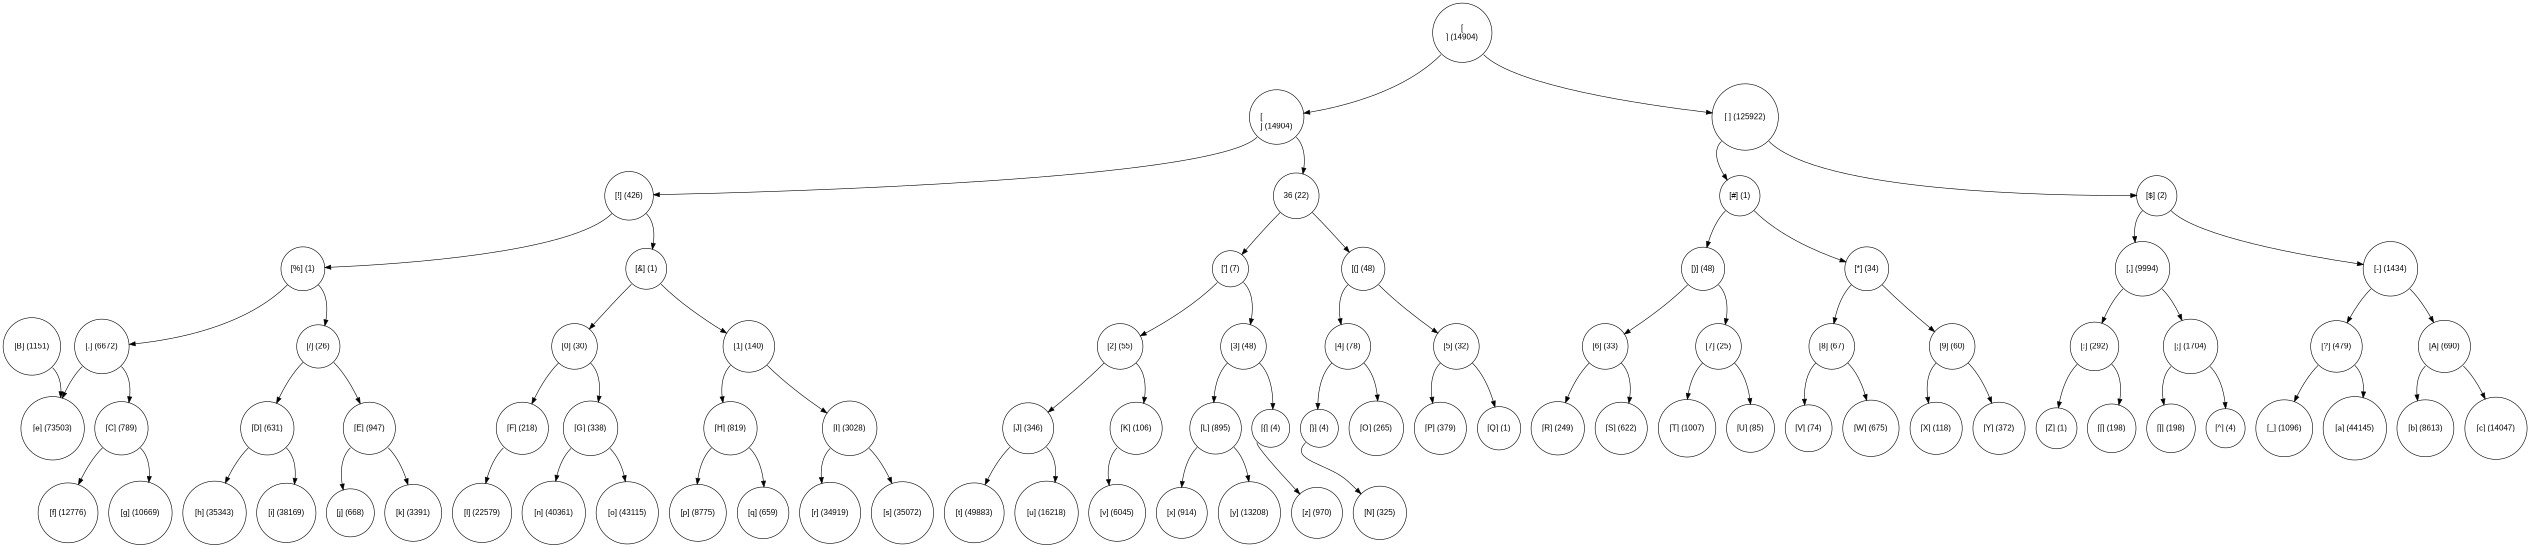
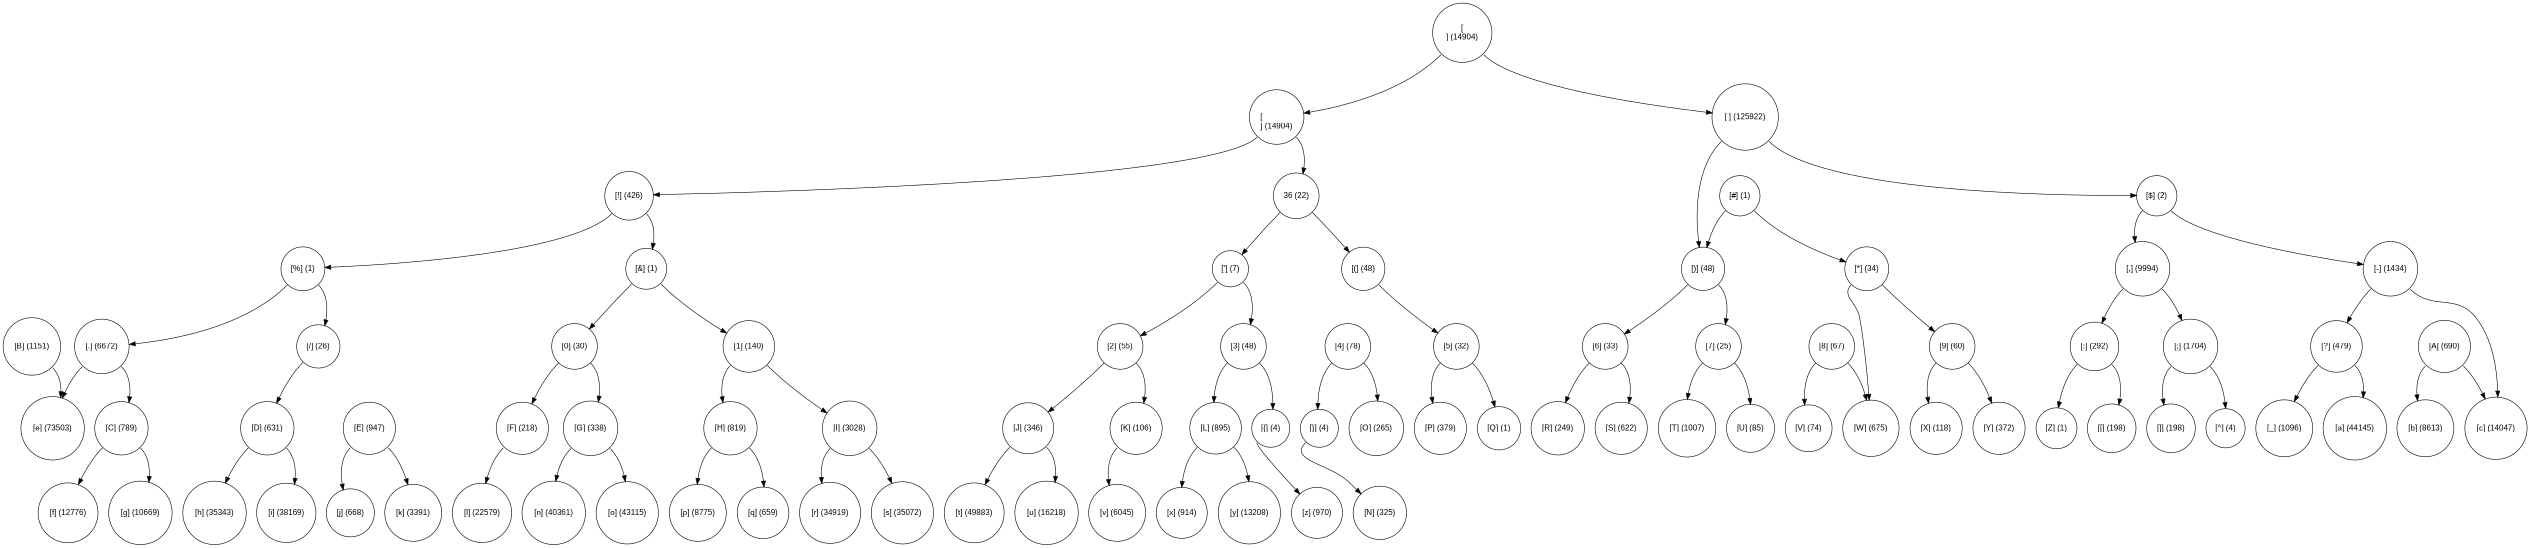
edge "[ ] (125922)" -> "[#] (1)": now "[ ] (125922)" -> "[)] (48)"
edge "[*] (34)" -> "[8] (67)": now "[*] (34)" -> "[W] (675)"
edge "[(] (48)" -> "[4] (78)": removed
edge "[-] (1434)" -> "[A] (690)": now "[-] (1434)" -> "[c] (14047)"
edge "[/] (26)" -> "[E] (947)": removed
